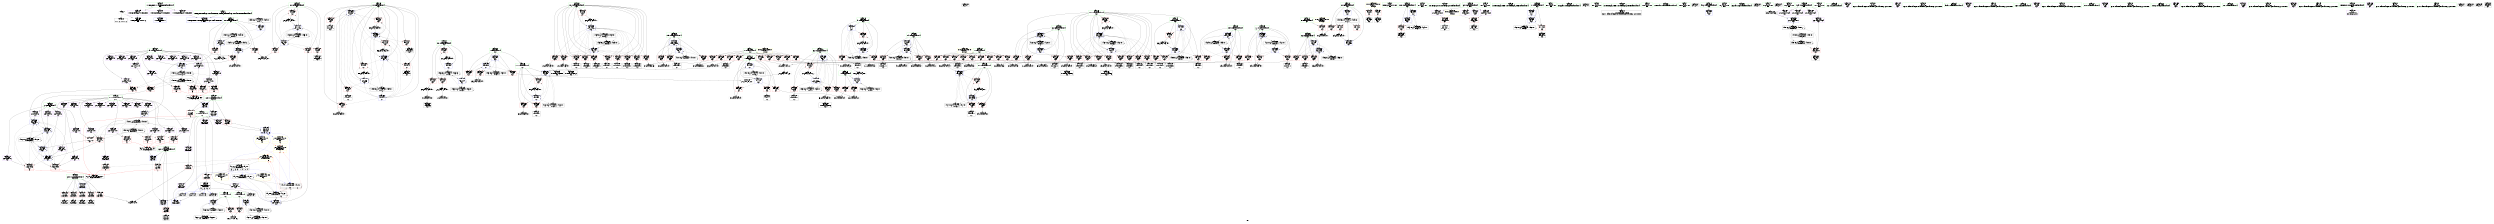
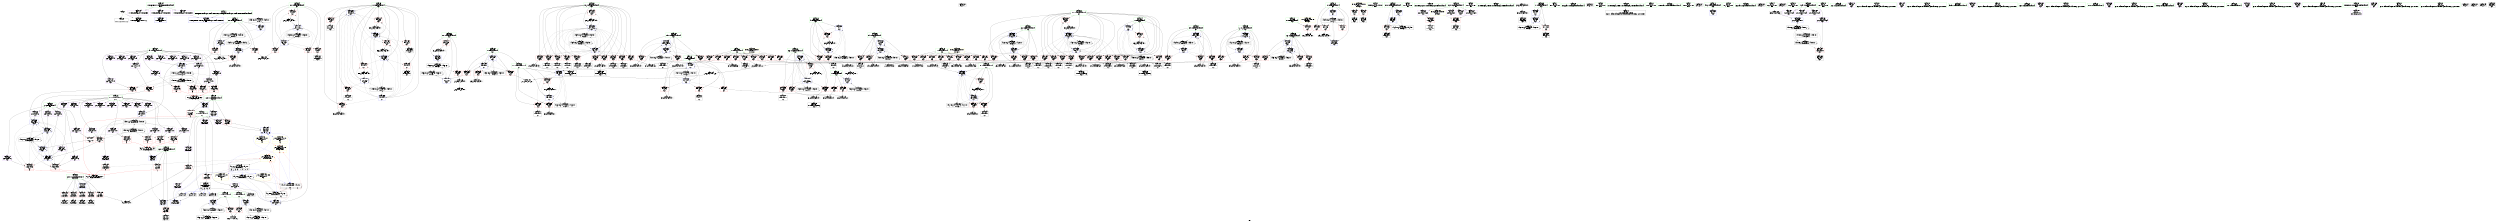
node "NodeID: 276": removed
